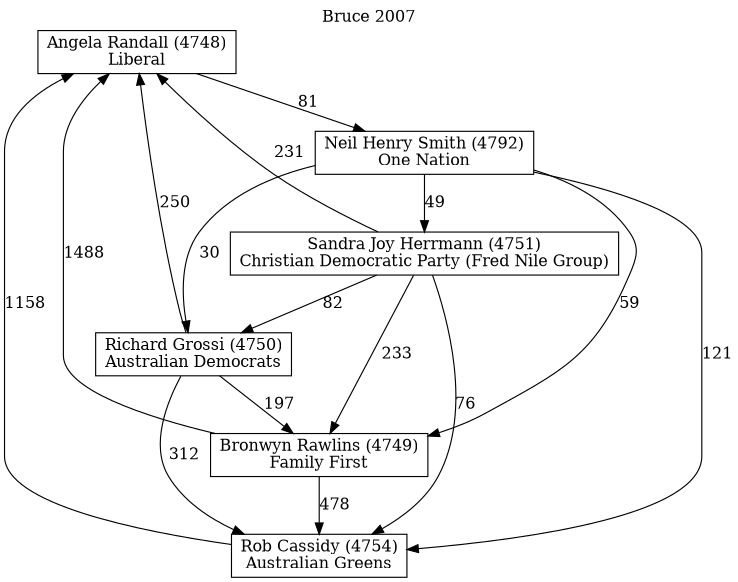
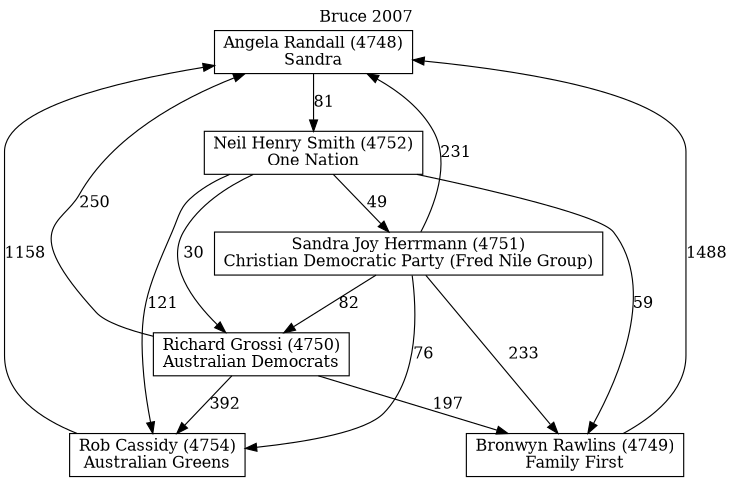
node "Angela Randall (4748) Liberal": label "Angela Randall (4748) Liberal" -> "Angela Randall (4748) Sandra"
node "Neil Henry Smith (4792) One Nation": label "Neil Henry Smith (4792) One Nation" -> "Neil Henry Smith (4752) One Nation"
edge "Richard Grossi (4750) Australian Democrats" -> "Rob Cassidy (4754) Australian Greens": label "312" -> "392"
edge "Bronwyn Rawlins (4749) Family First" -> "Rob Cassidy (4754) Australian Greens": removed, label "478"
